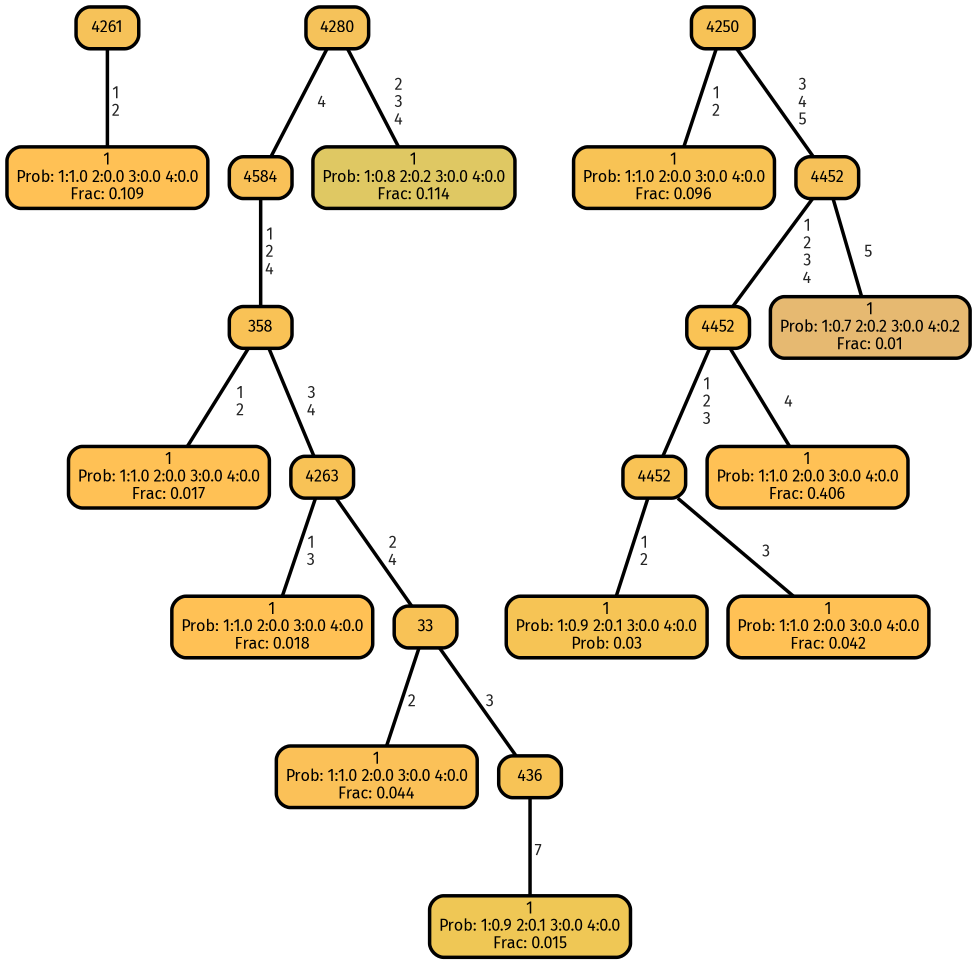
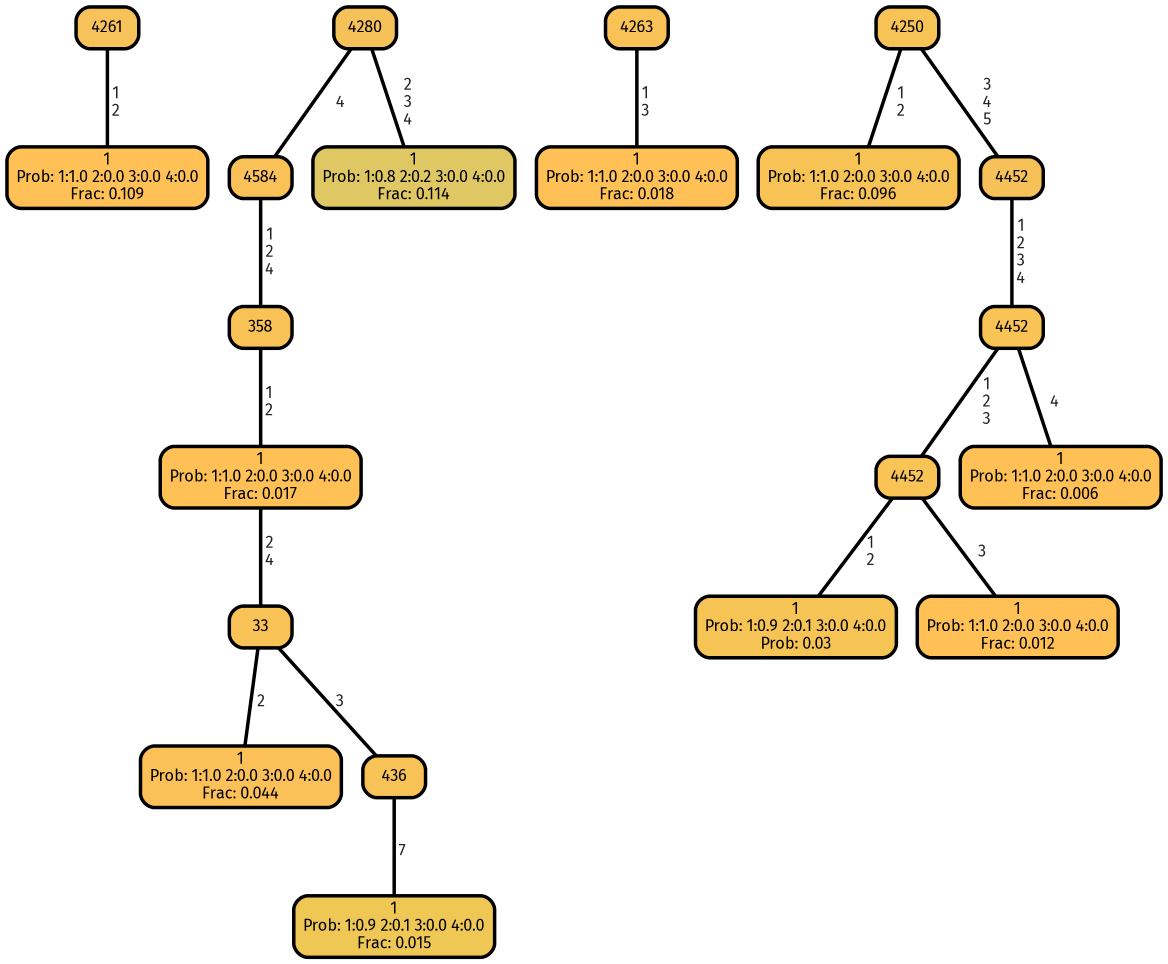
node "1 Prob: 1:0.7 2:0.2 3:0.0 4:0.2 Frac: 0.01": removed
edge "358" -- "4263": removed, label "3 4"
node "1 Prob: 1:1.0 2:0.0 3:0.0 4:0.0 Frac: 0.406": label "1 Prob: 1:1.0 2:0.0 3:0.0 4:0.0 Frac: 0.406" -> "1 Prob: 1:1.0 2:0.0 3:0.0 4:0.0 Frac: 0.006"
edge "4263" -- "33": now "1 Prob: 1:1.0 2:0.0 3:0.0 4:0.0 Frac: 0.017" -- "33"
node "1 Prob: 1:1.0 2:0.0 3:0.0 4:0.0 Frac: 0.042": label "1 Prob: 1:1.0 2:0.0 3:0.0 4:0.0 Frac: 0.042" -> "1 Prob: 1:1.0 2:0.0 3:0.0 4:0.0 Frac: 0.012"
